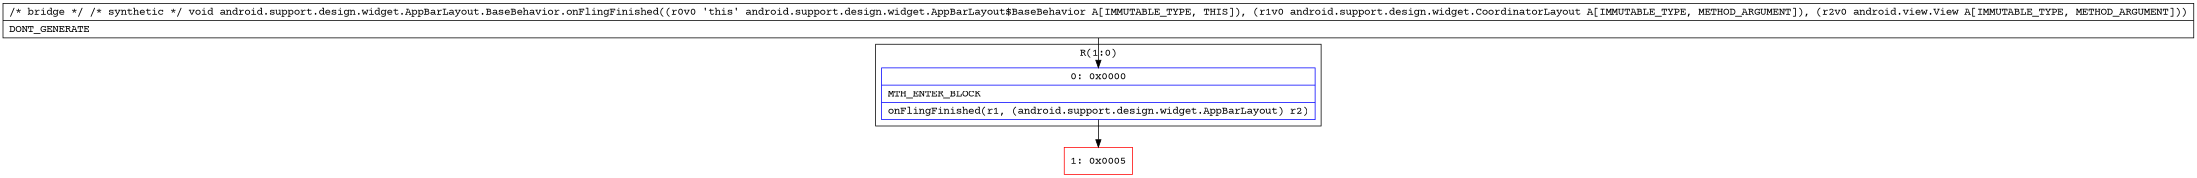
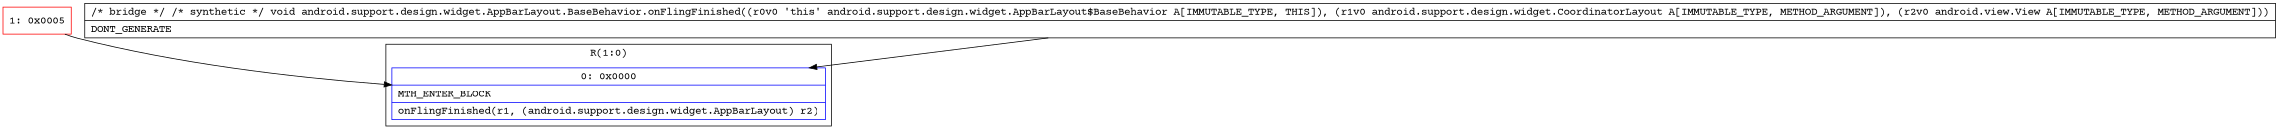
edge "0: 0x0000" -> "1: 0x0005": reversed
